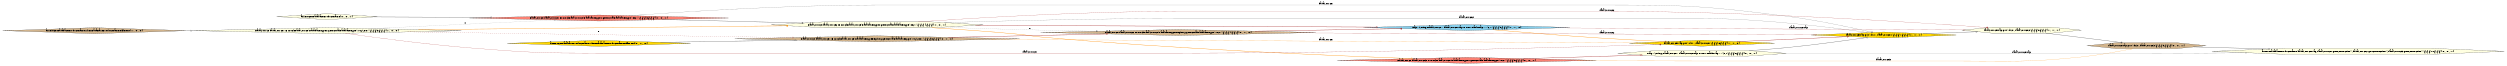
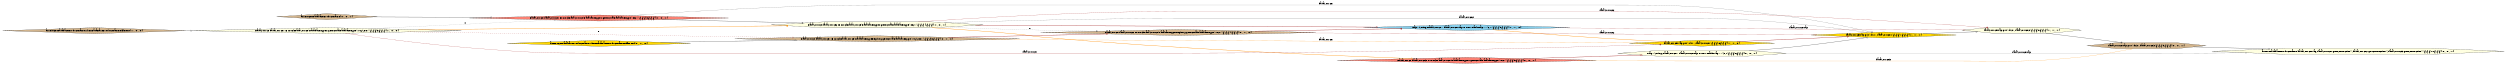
node "assertGetDatabaseProductName['0', '0', '1']": fillcolor lightyellow -> tan
